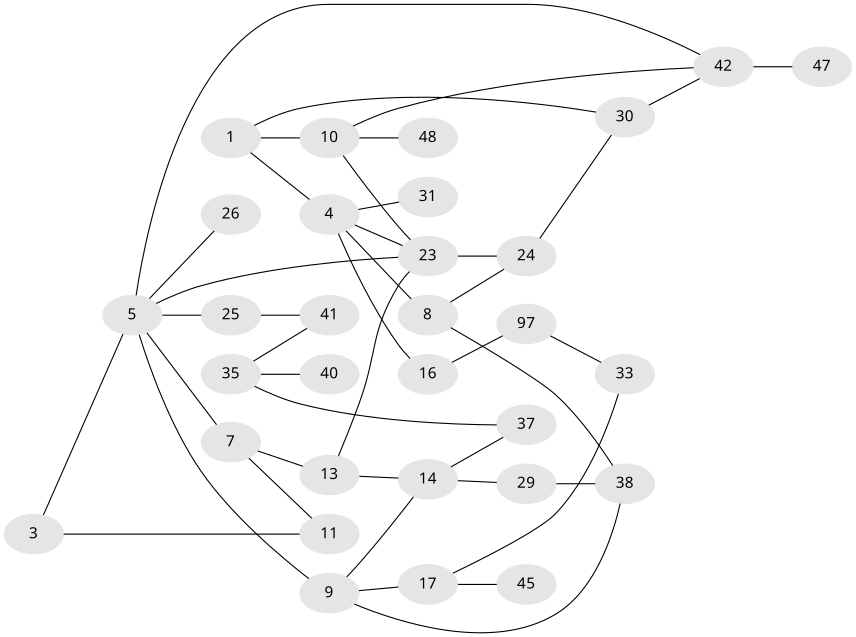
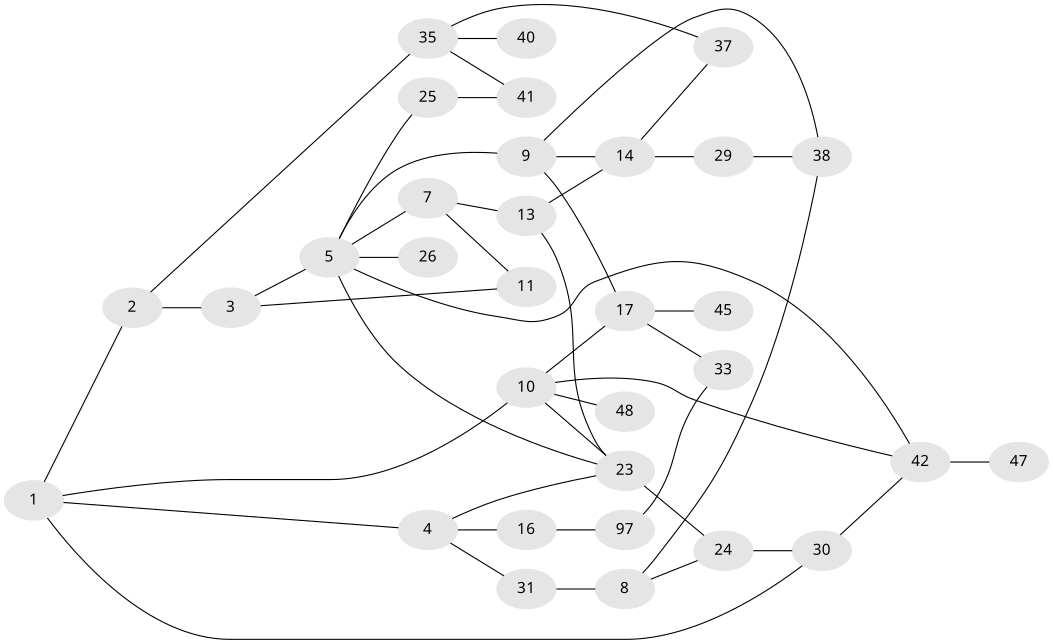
edge "4" -- "8": now "31" -- "8"
node "2": added
edge "17" -- "10": added
